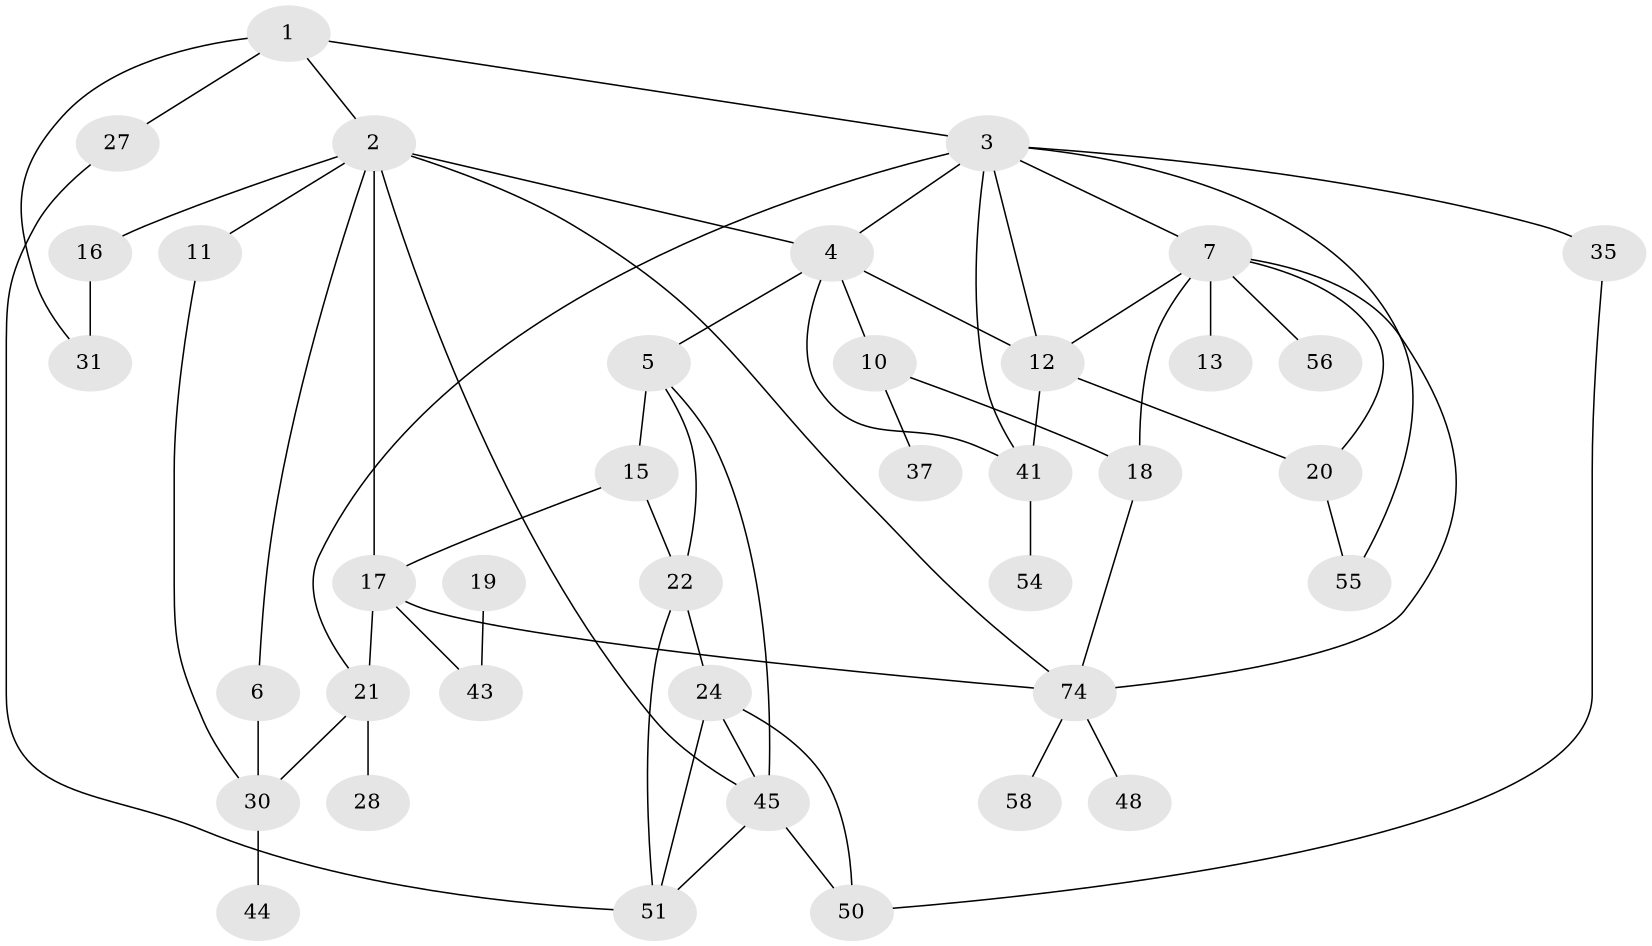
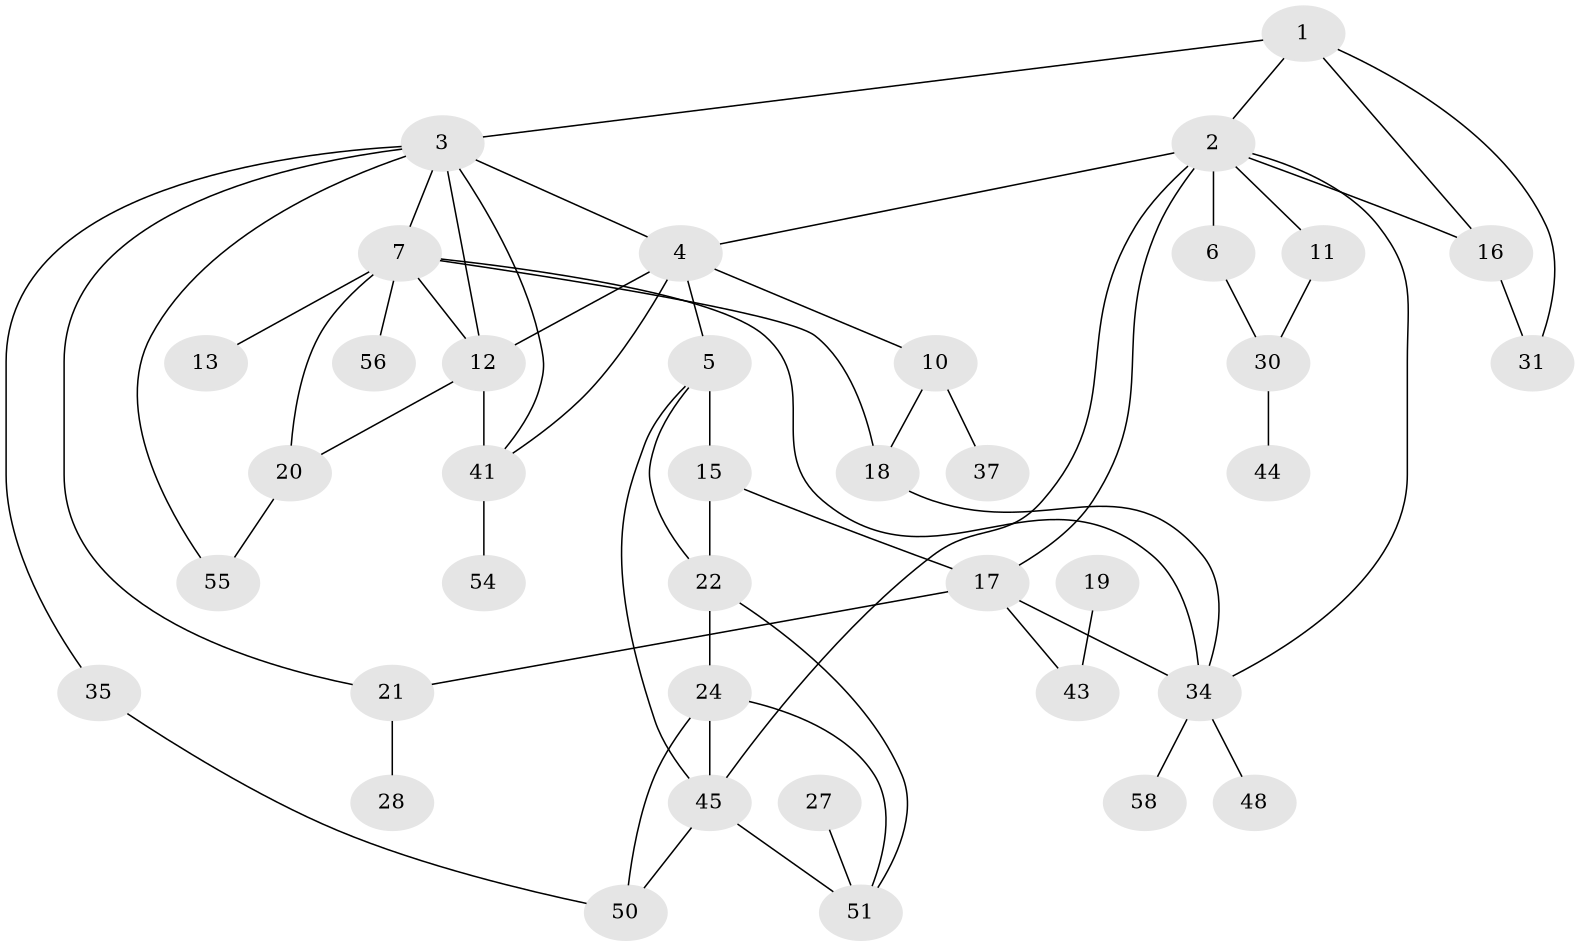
edge "1" -- "27": now "1" -- "16"
node "74": label "74" -> "34"
edge "21" -- "30": removed
